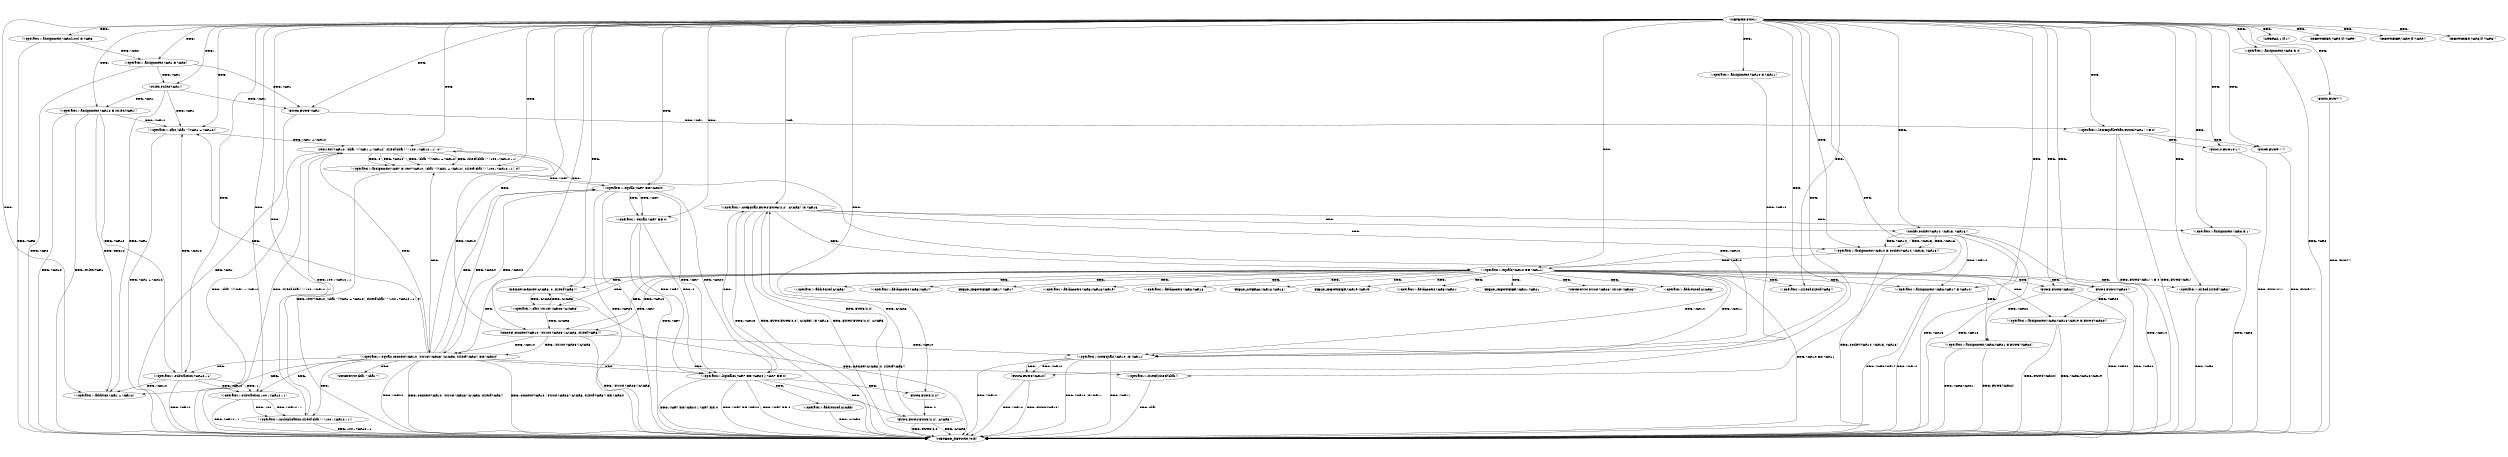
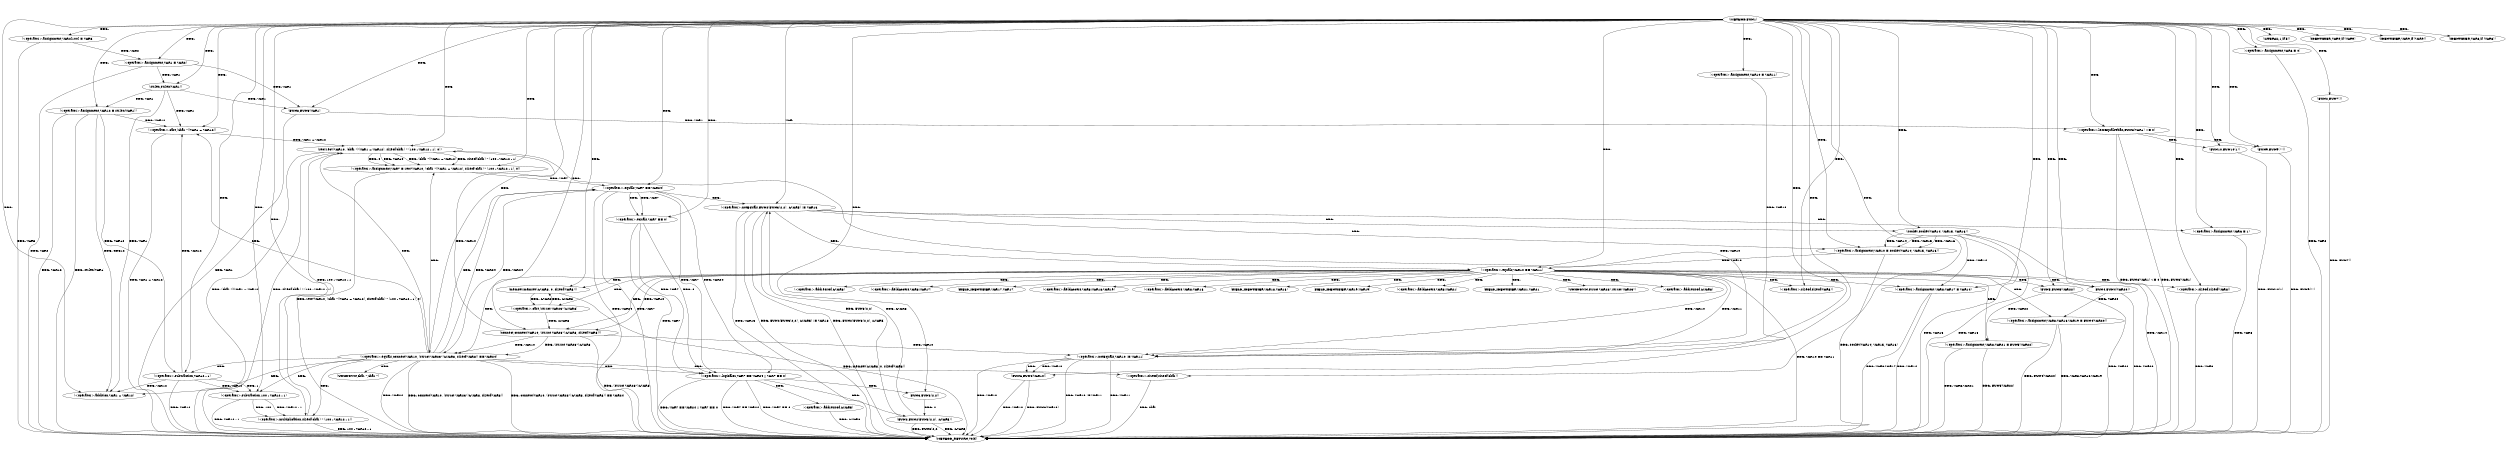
node "(LITERAL,1,if(1))": label "(LITERAL,1,if(1))" -> "(LITERAL,1,if(5))"
node "(FIELD_LITERAL,VAR18,VAR18)": label "(FIELD_LITERAL,VAR18,VAR18)" -> "(FIELD_IDENTIFIER,VAR18,VAR18)"
edge "(<operator>.logicalOr,VAR7 == VAR24 || VAR7 == 0)" -> "(<operator>.notEquals,FUN2(FUN3(2,2), &VAR5) != VAR13)": now "(<operator>.equals,VAR7 == VAR24)" -> "(<operator>.notEquals,FUN2(FUN3(2,2), &VAR5) != VAR13)"
